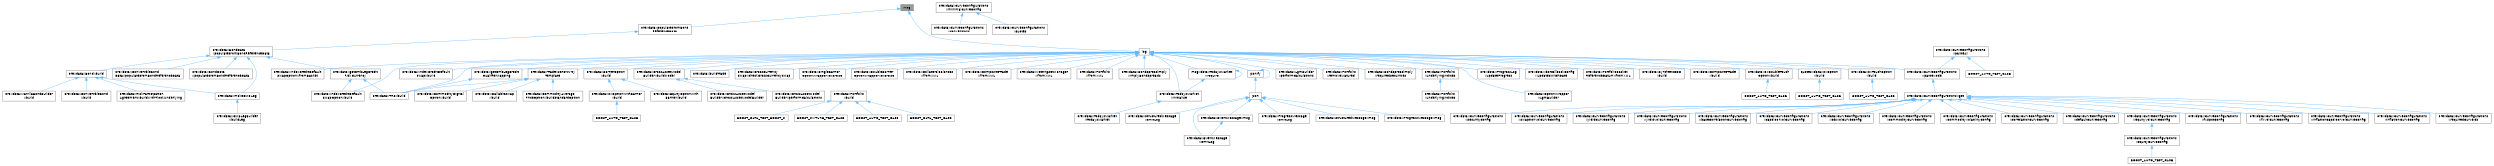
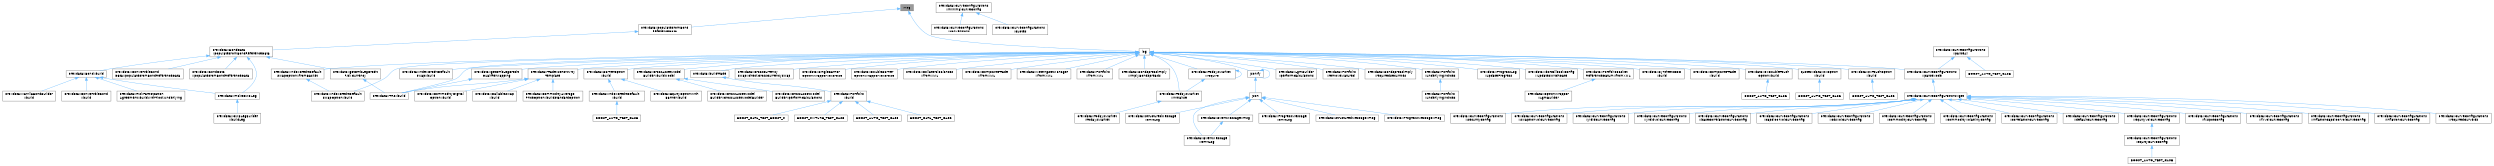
edge "ore::data::OptionWrapper ::LgmBuilder" -> "log": now "ore::data::OptionWrapper ::LgmBuilder" -> "ore::data::PortfolioBasket ReferenceDatum::fromXML"
node "msg::data::TodaysMarket ::require": label "msg::data::TodaysMarket ::require" -> "ore::data::TodaysMarket ::require"
edge "ore::data::Portfolio ::build" -> "ore::data::buildTrade": added
edge "ore::data::IndexCreditDefault SwapOption::build" -> "ore::data::getCmbLegCredit RiskCurrency": now "ore::data::IndexCreditDefault SwapOption::build" -> "ore::data::IndexCreditDefault SwapOption::fromBasket"
node "ore::data::FxOptionWithBarrier ::build": label "ore::data::FxOptionWithBarrier ::build" -> "ore::data::IndexCreditDefault ::build"
